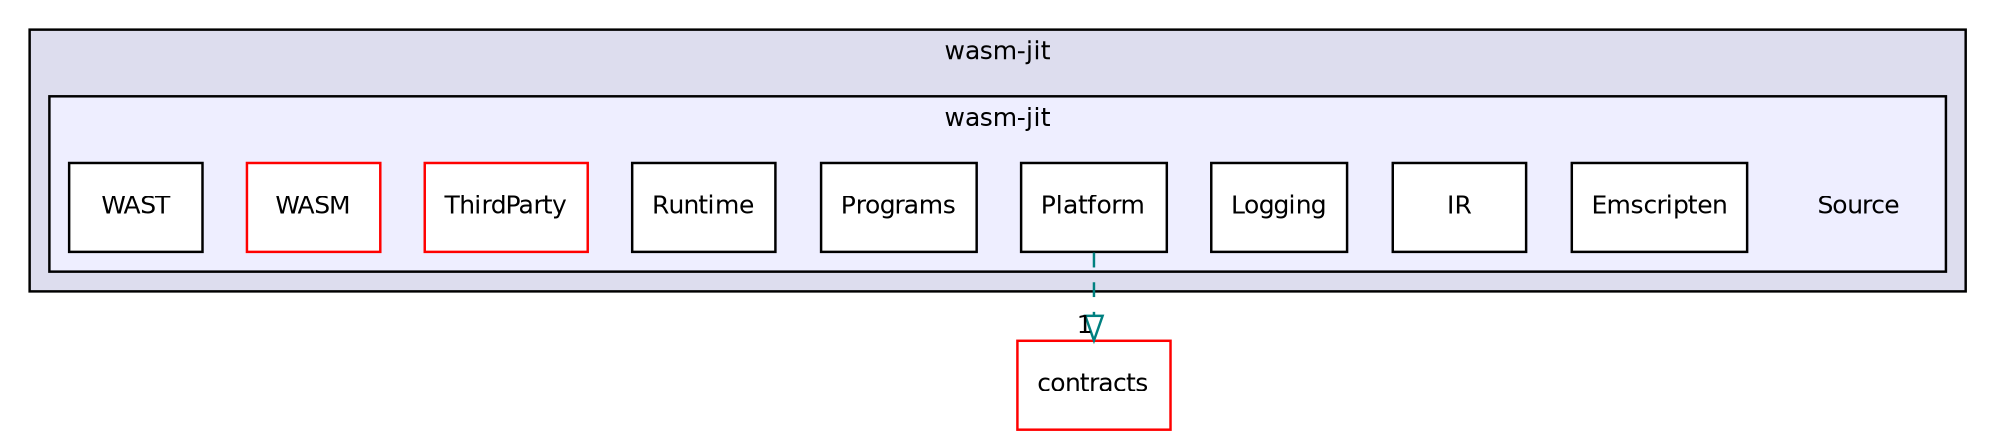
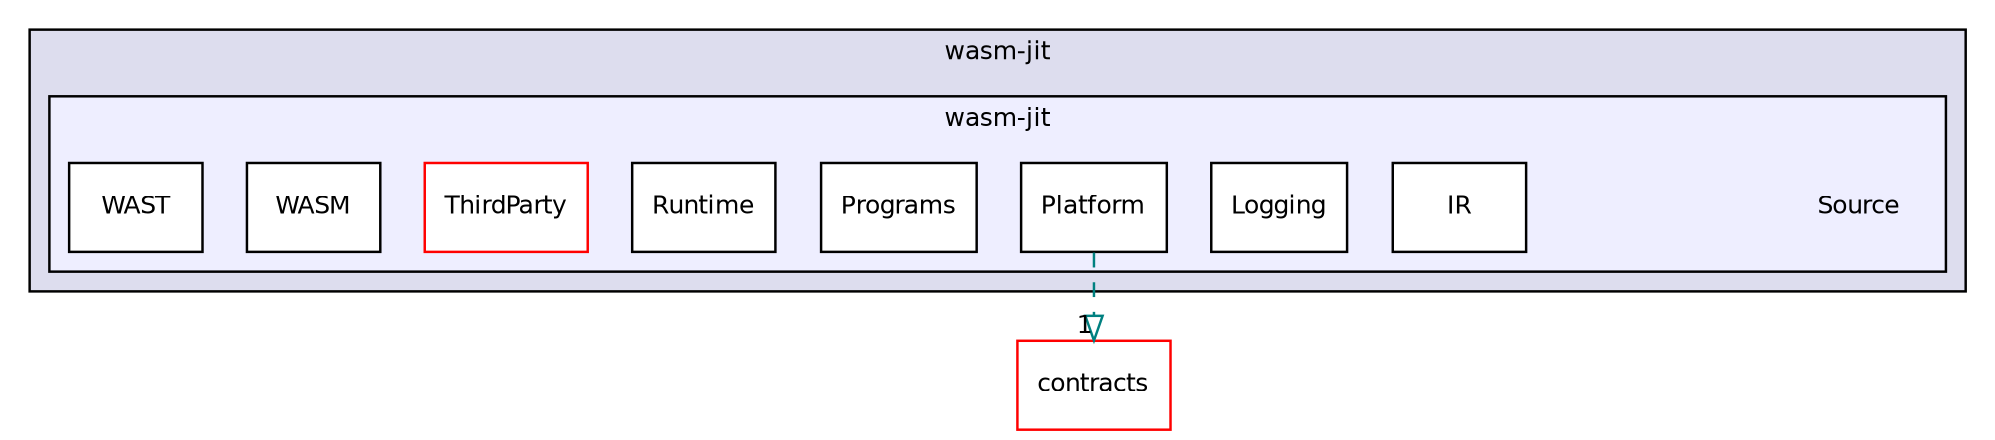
node "WASM": color red -> black
node "Emscripten": removed
